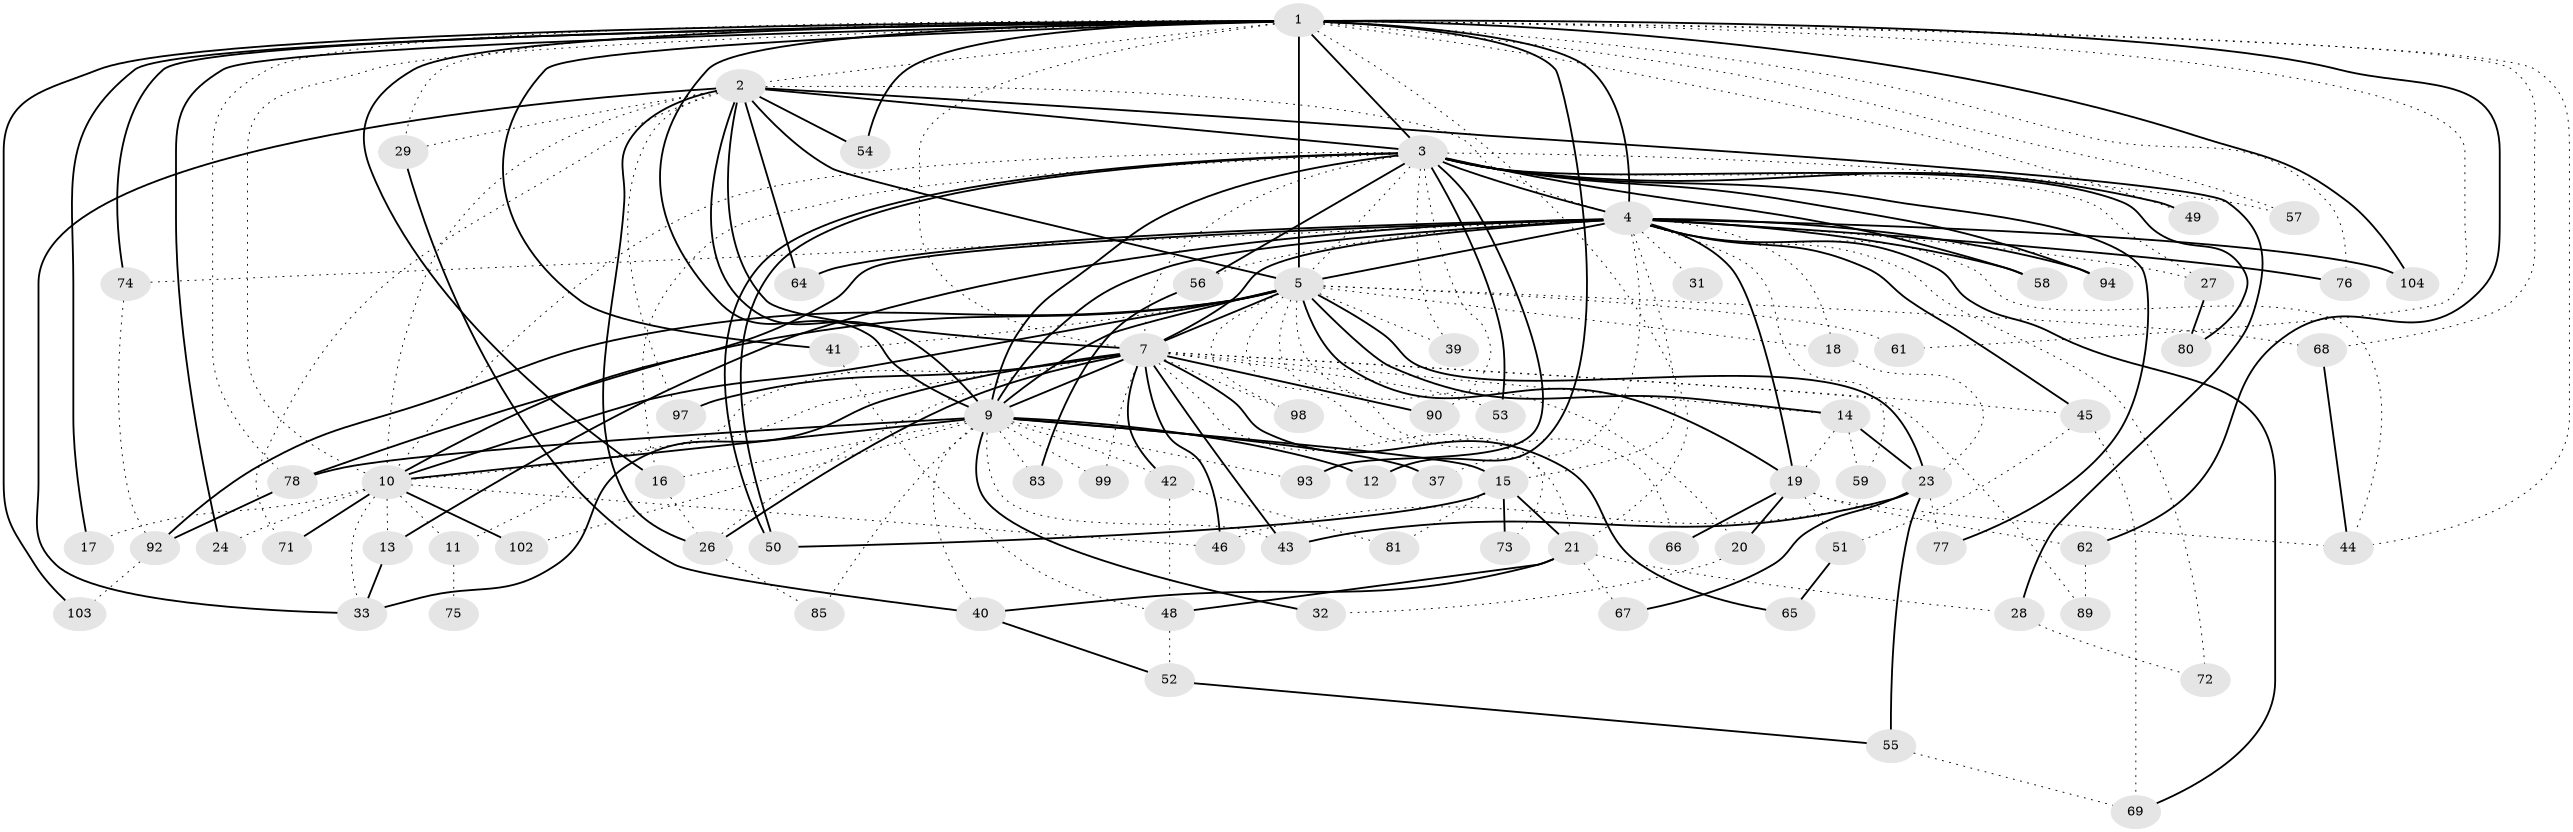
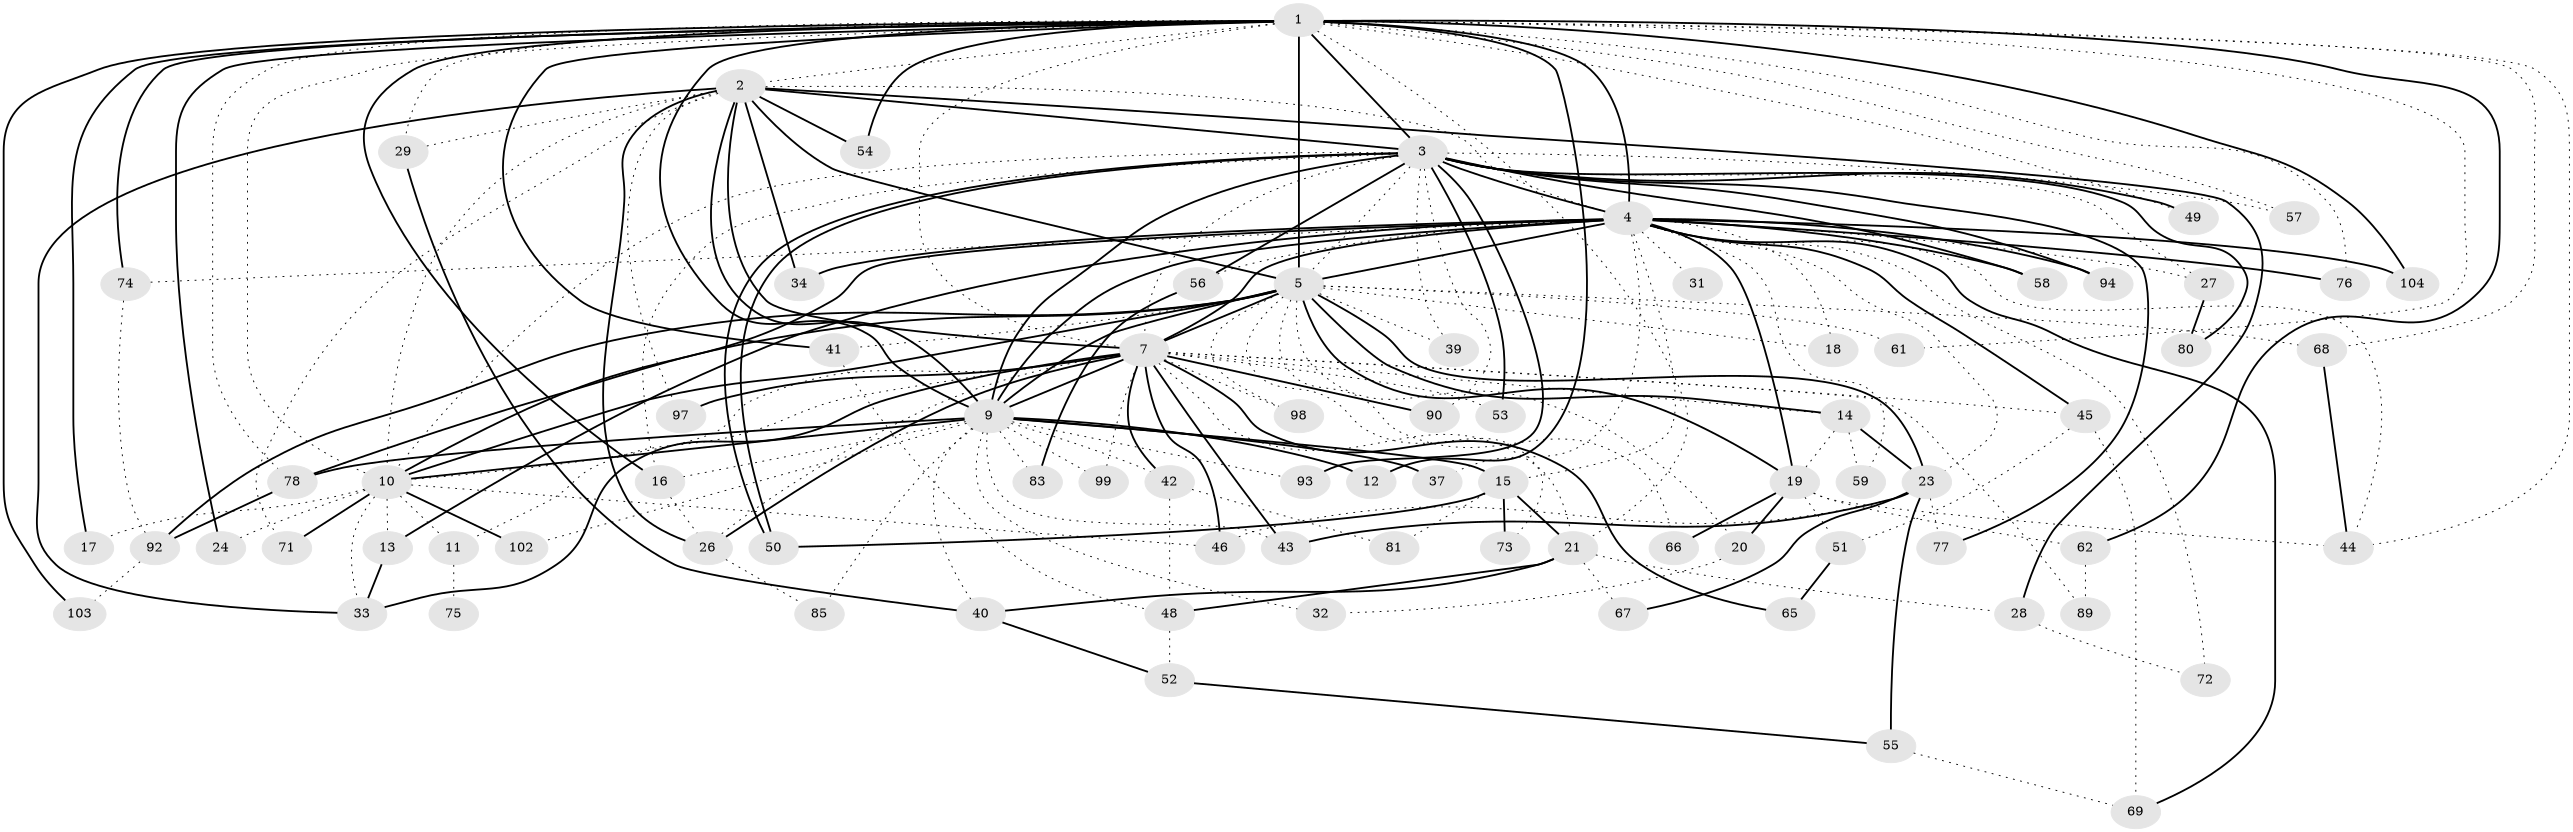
node "64": label "64" -> "34"
edge "18" -- "23": now "4" -- "23"
edge "9" -- "32": style bold -> dotted
